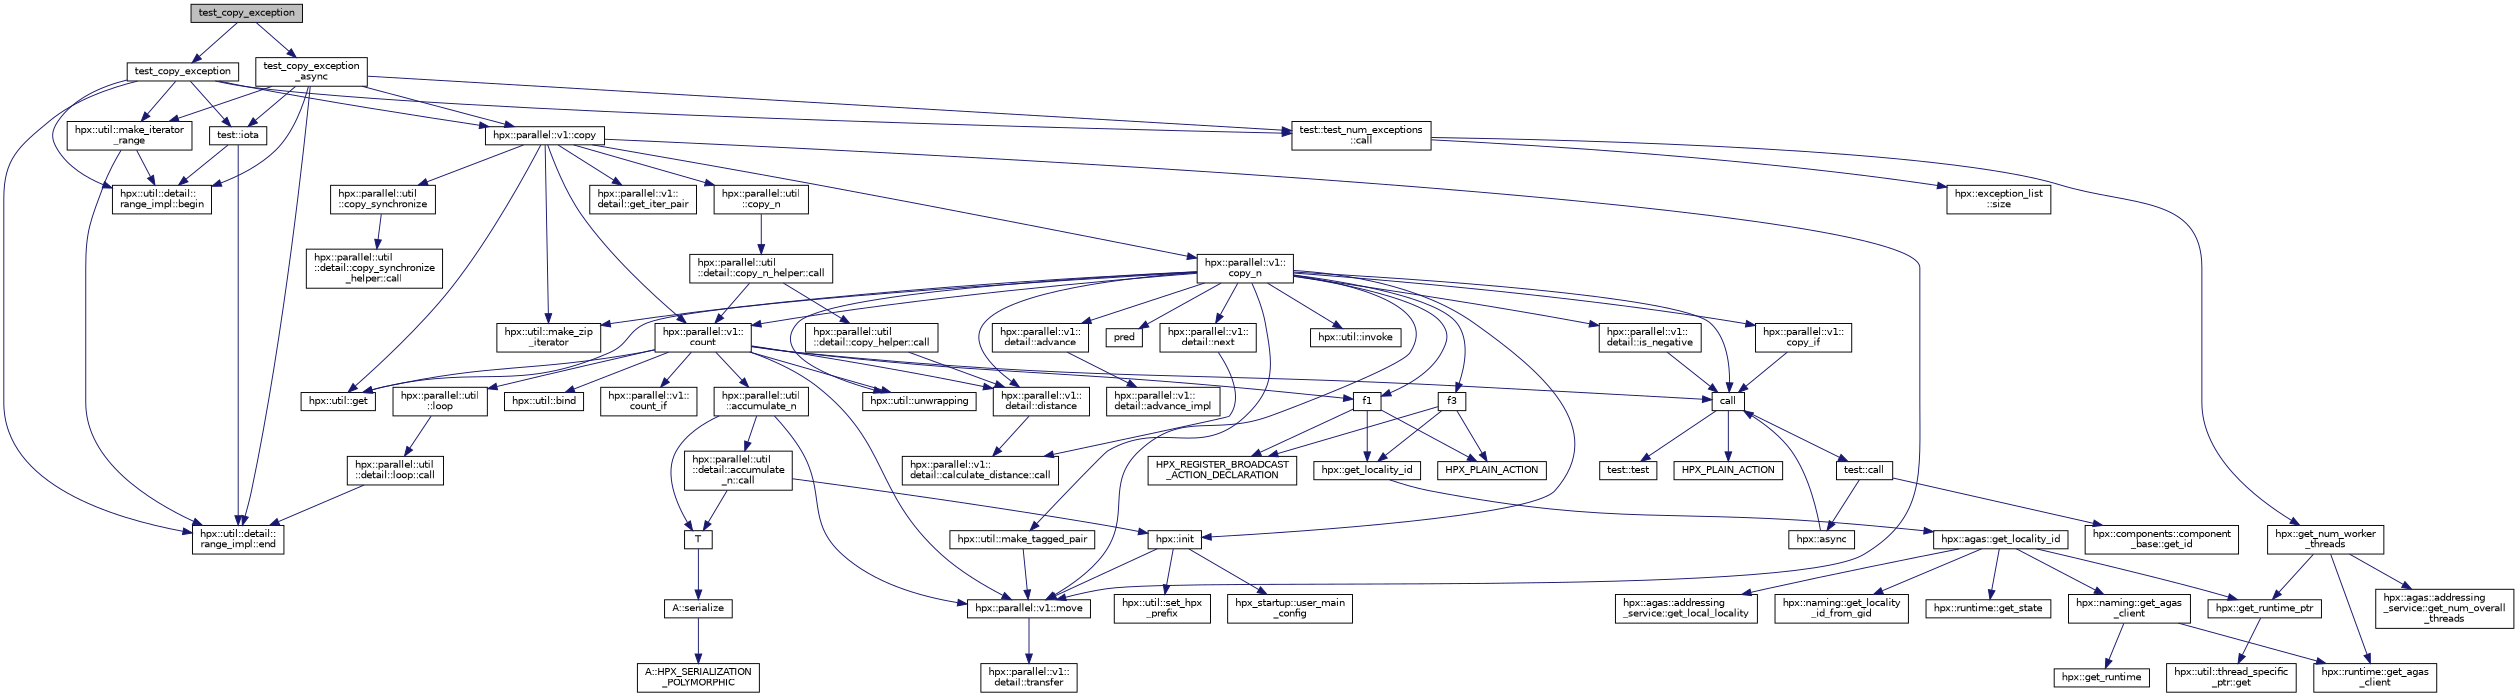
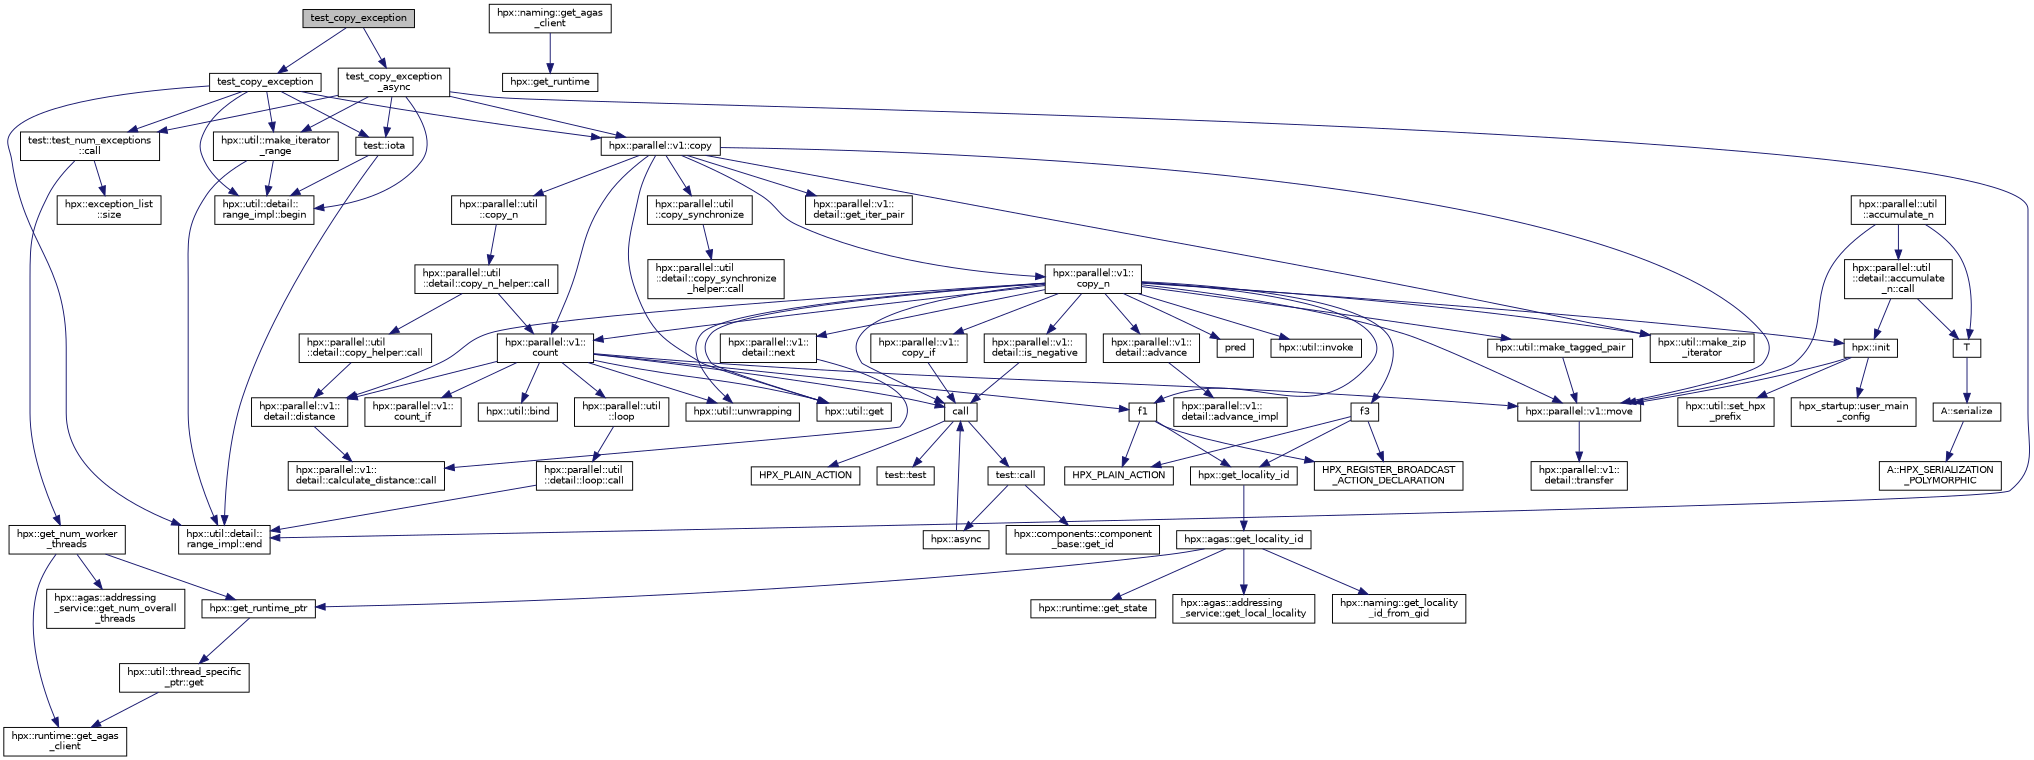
edge "hpx::parallel::v1:: count" -> "hpx::parallel::util ::accumulate_n": removed
edge "hpx::agas::get_locality_id" -> "hpx::naming::get_agas _client": removed
edge "hpx::naming::get_agas _client" -> "hpx::runtime::get_agas _client": now "hpx::util::thread_specific _ptr::get" -> "hpx::runtime::get_agas _client"
